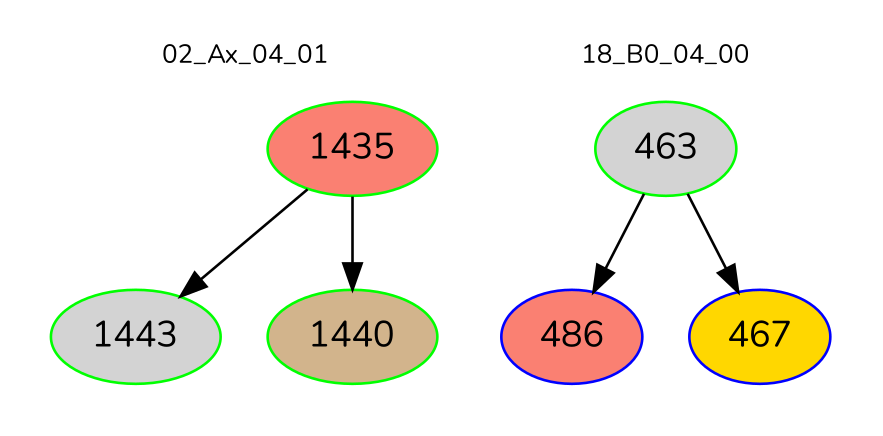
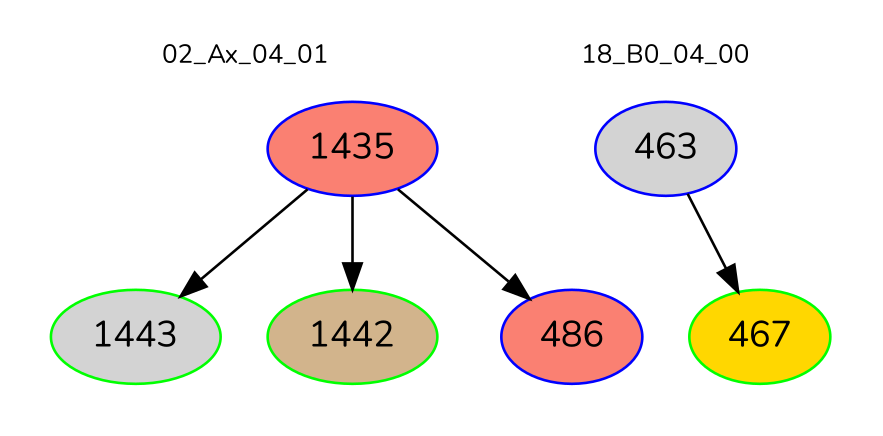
node "1435": color green -> blue
node "463": color green -> blue
edge "463" -> "486": now "1435" -> "486"
node "1440": label "1440" -> "1442"
node "467": color blue -> green
